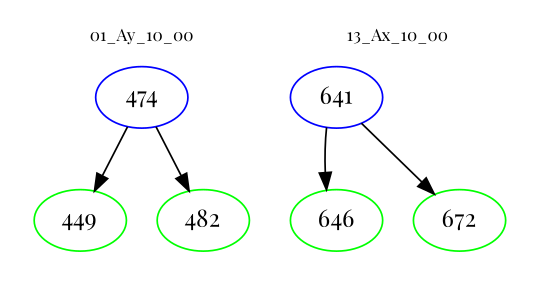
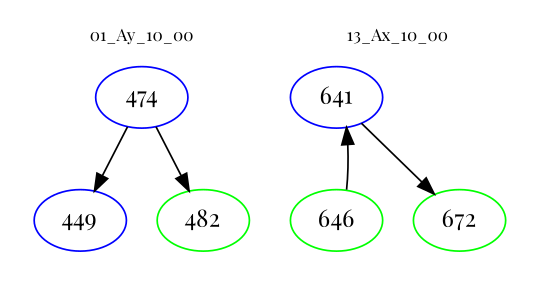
edge "641" -> "646": reversed
node "449": color green -> blue
